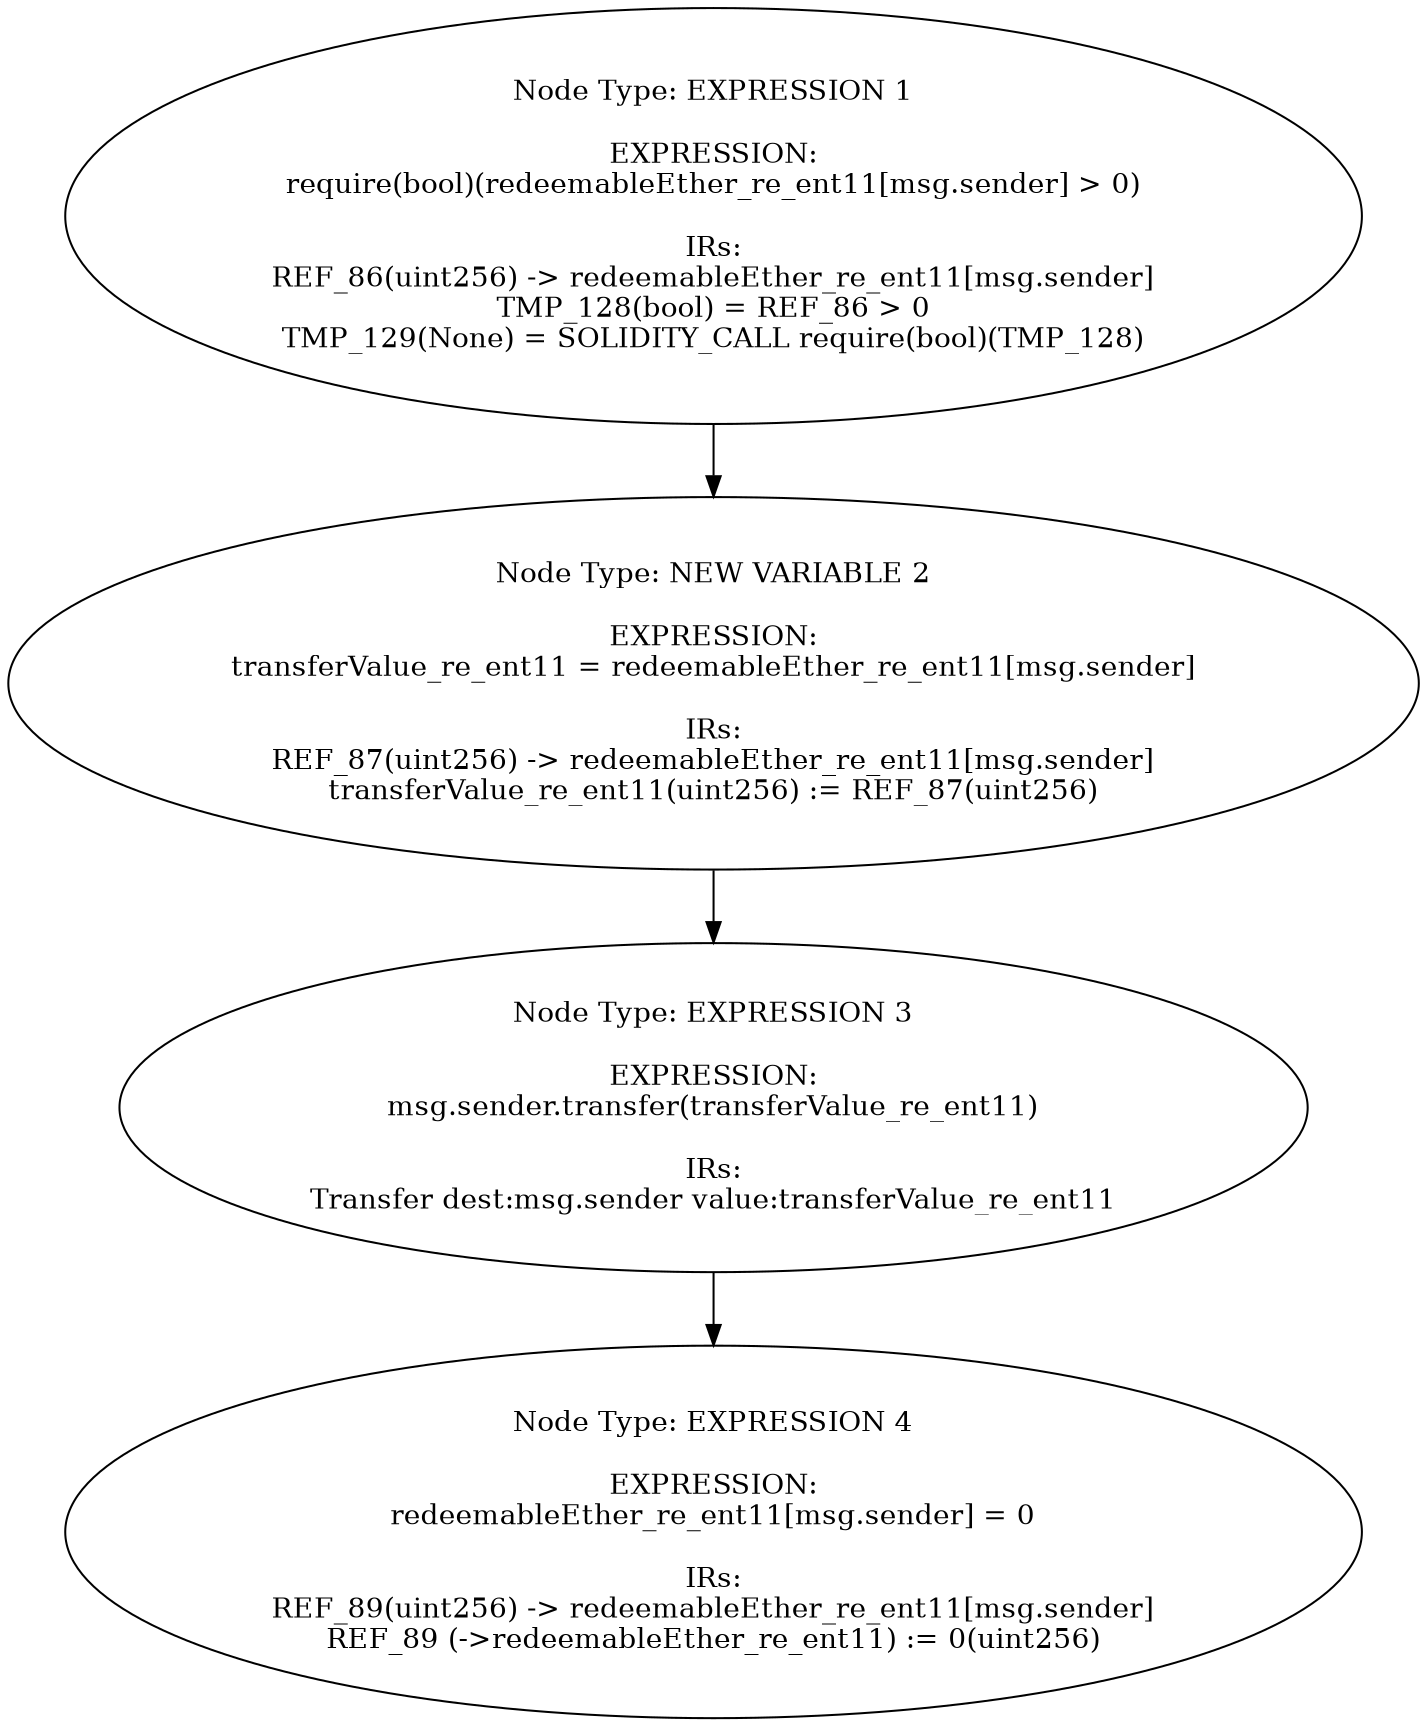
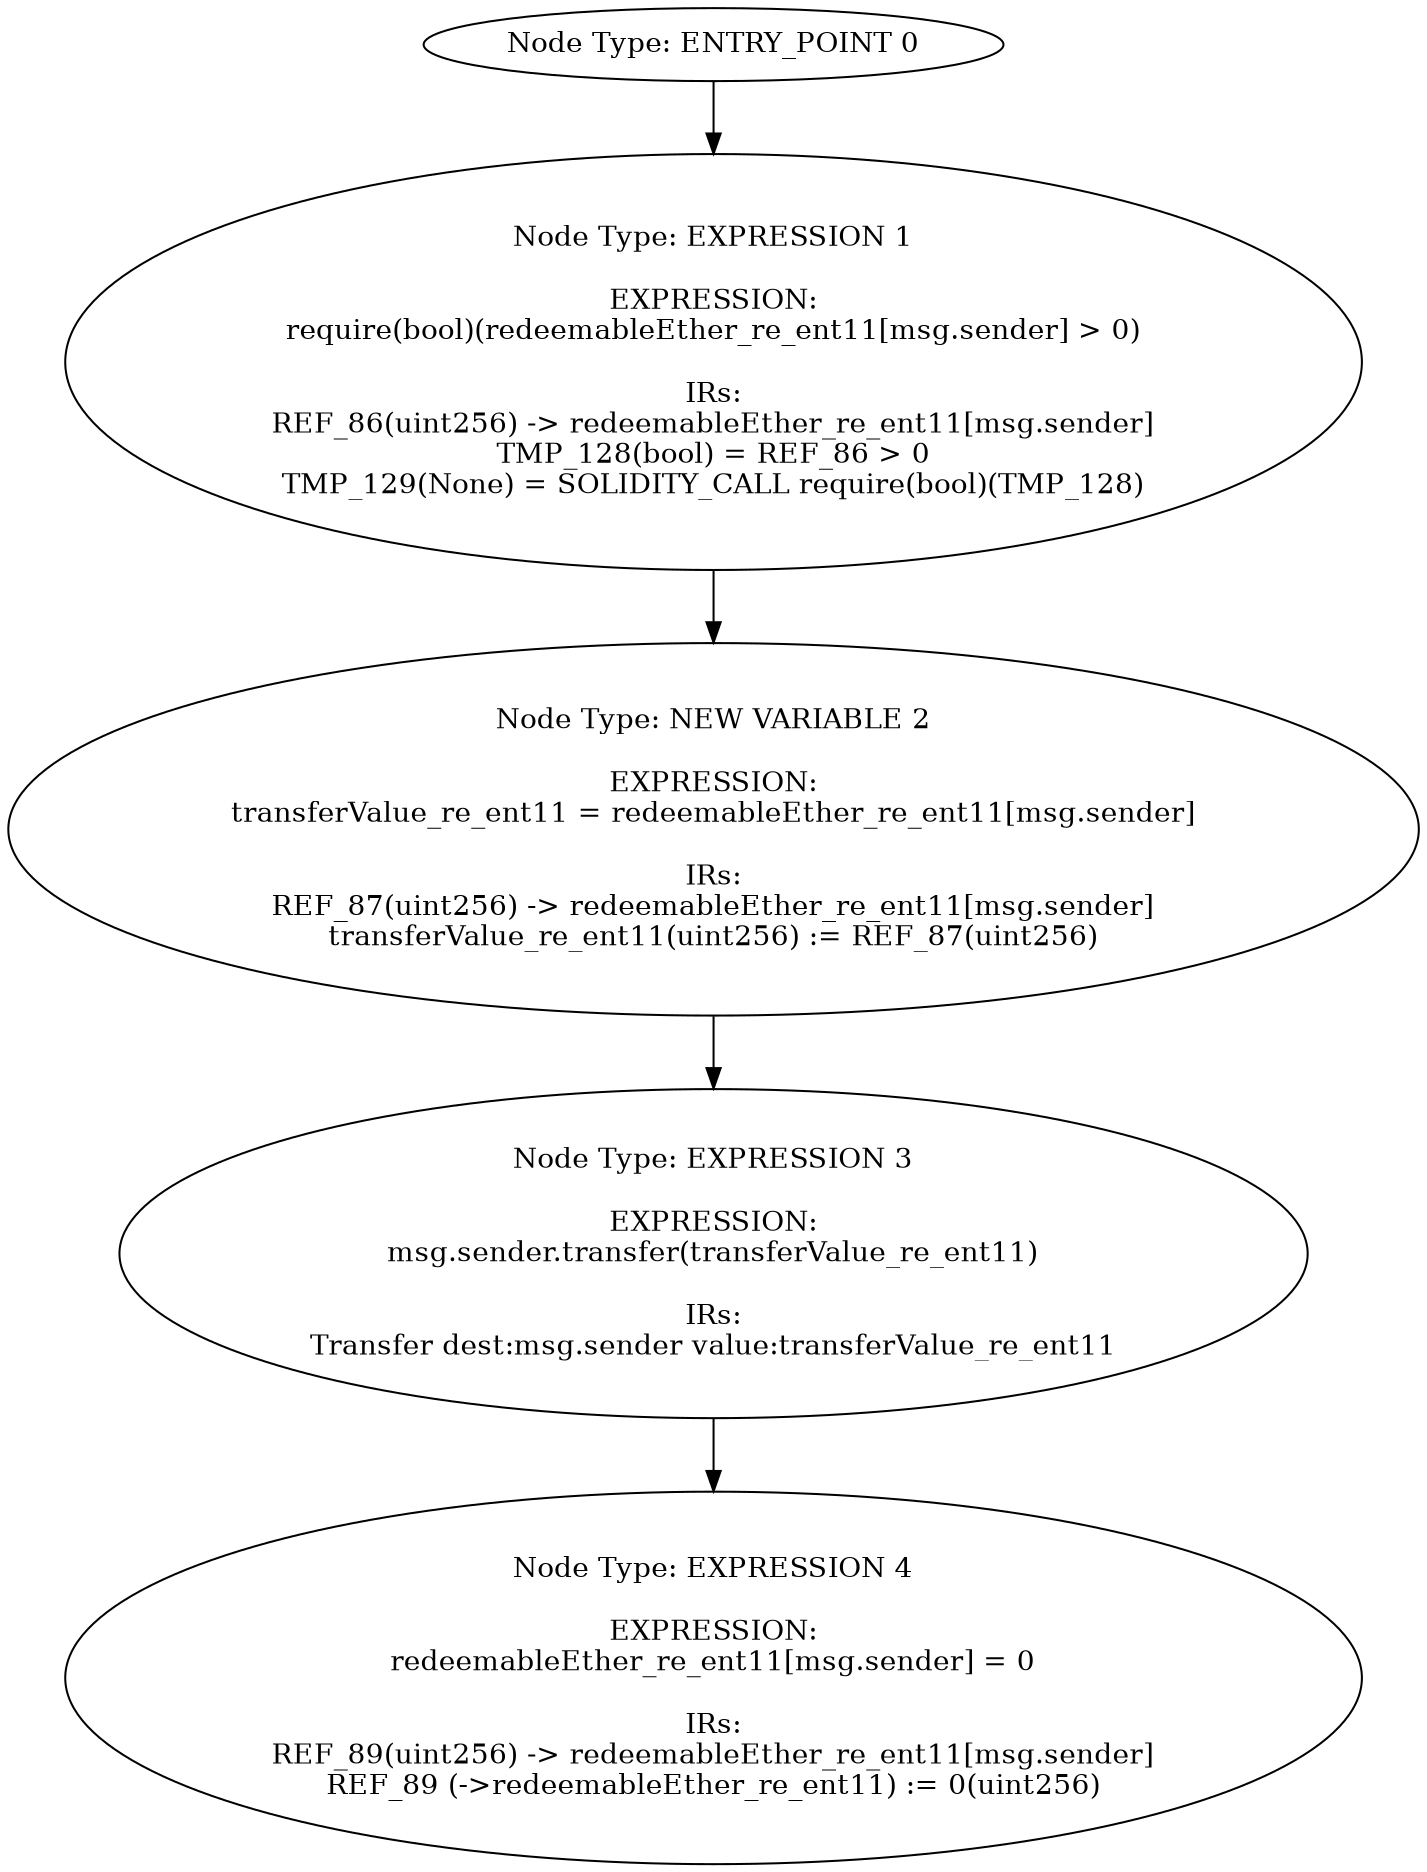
node "Node Type: ENTRY_POINT 0": added
